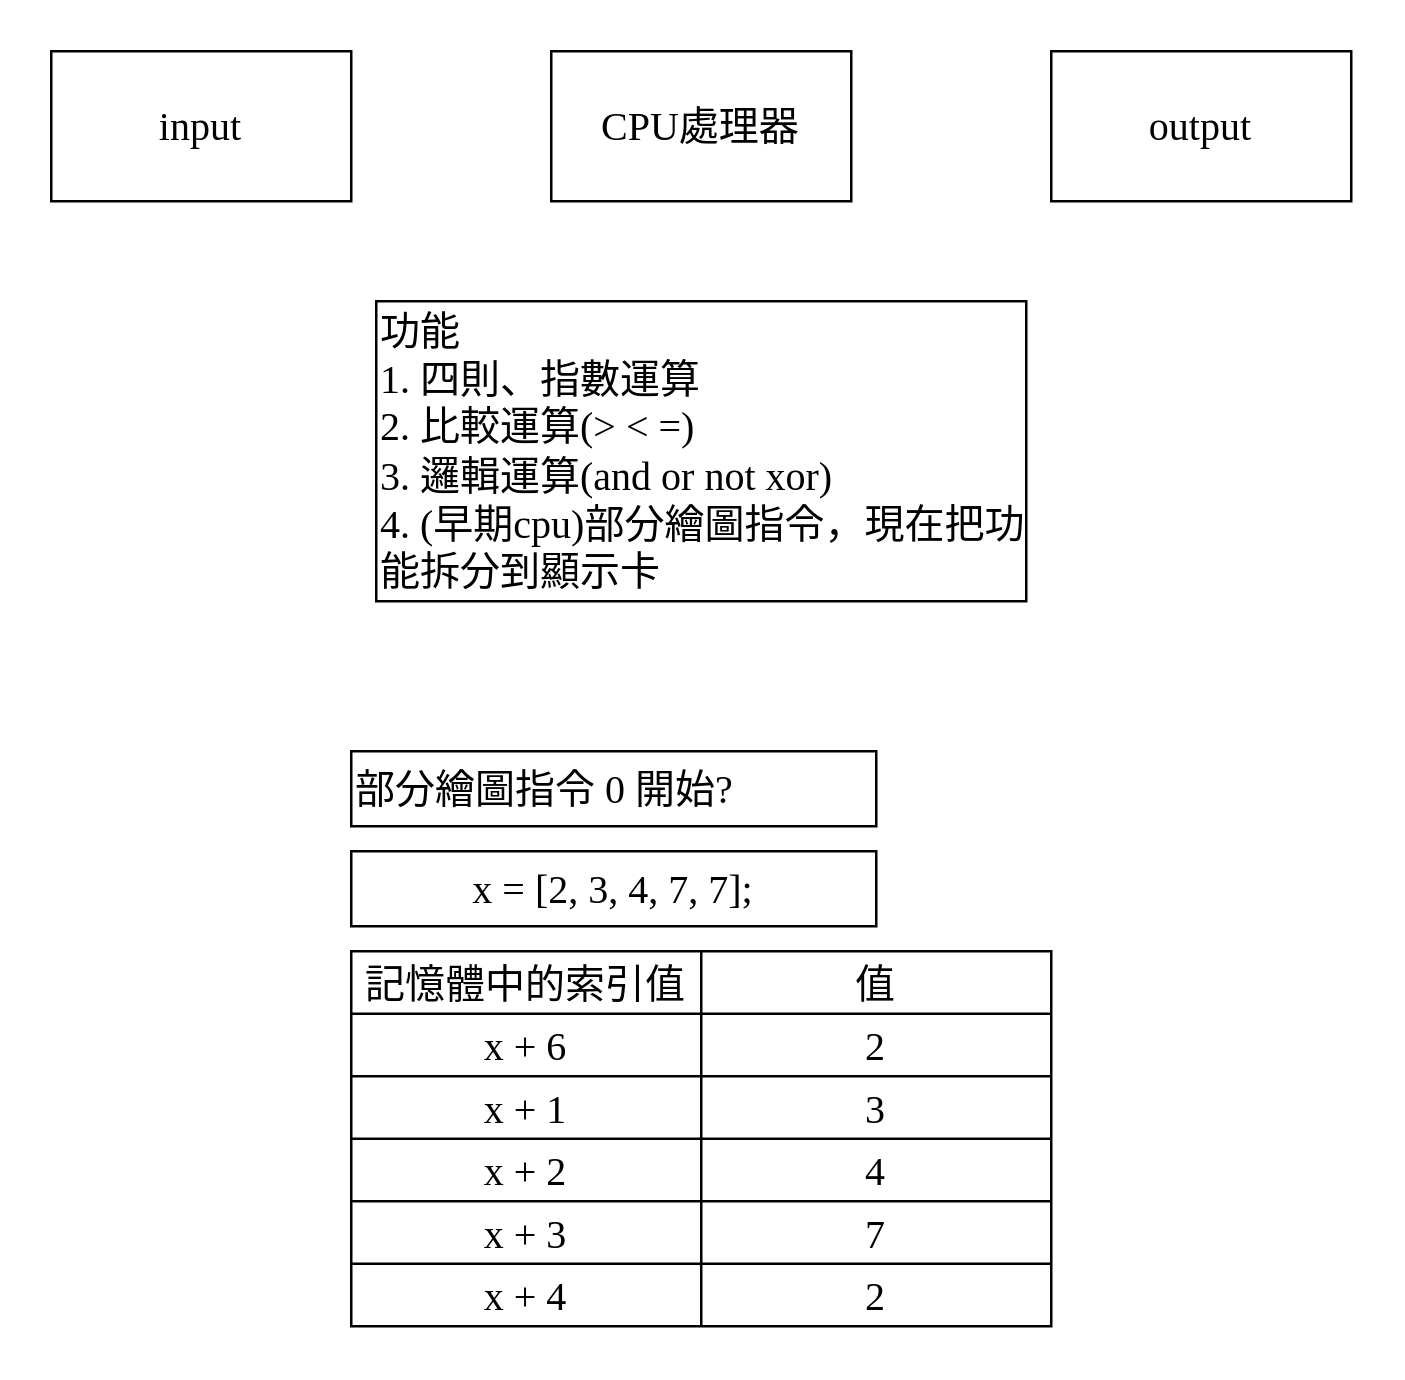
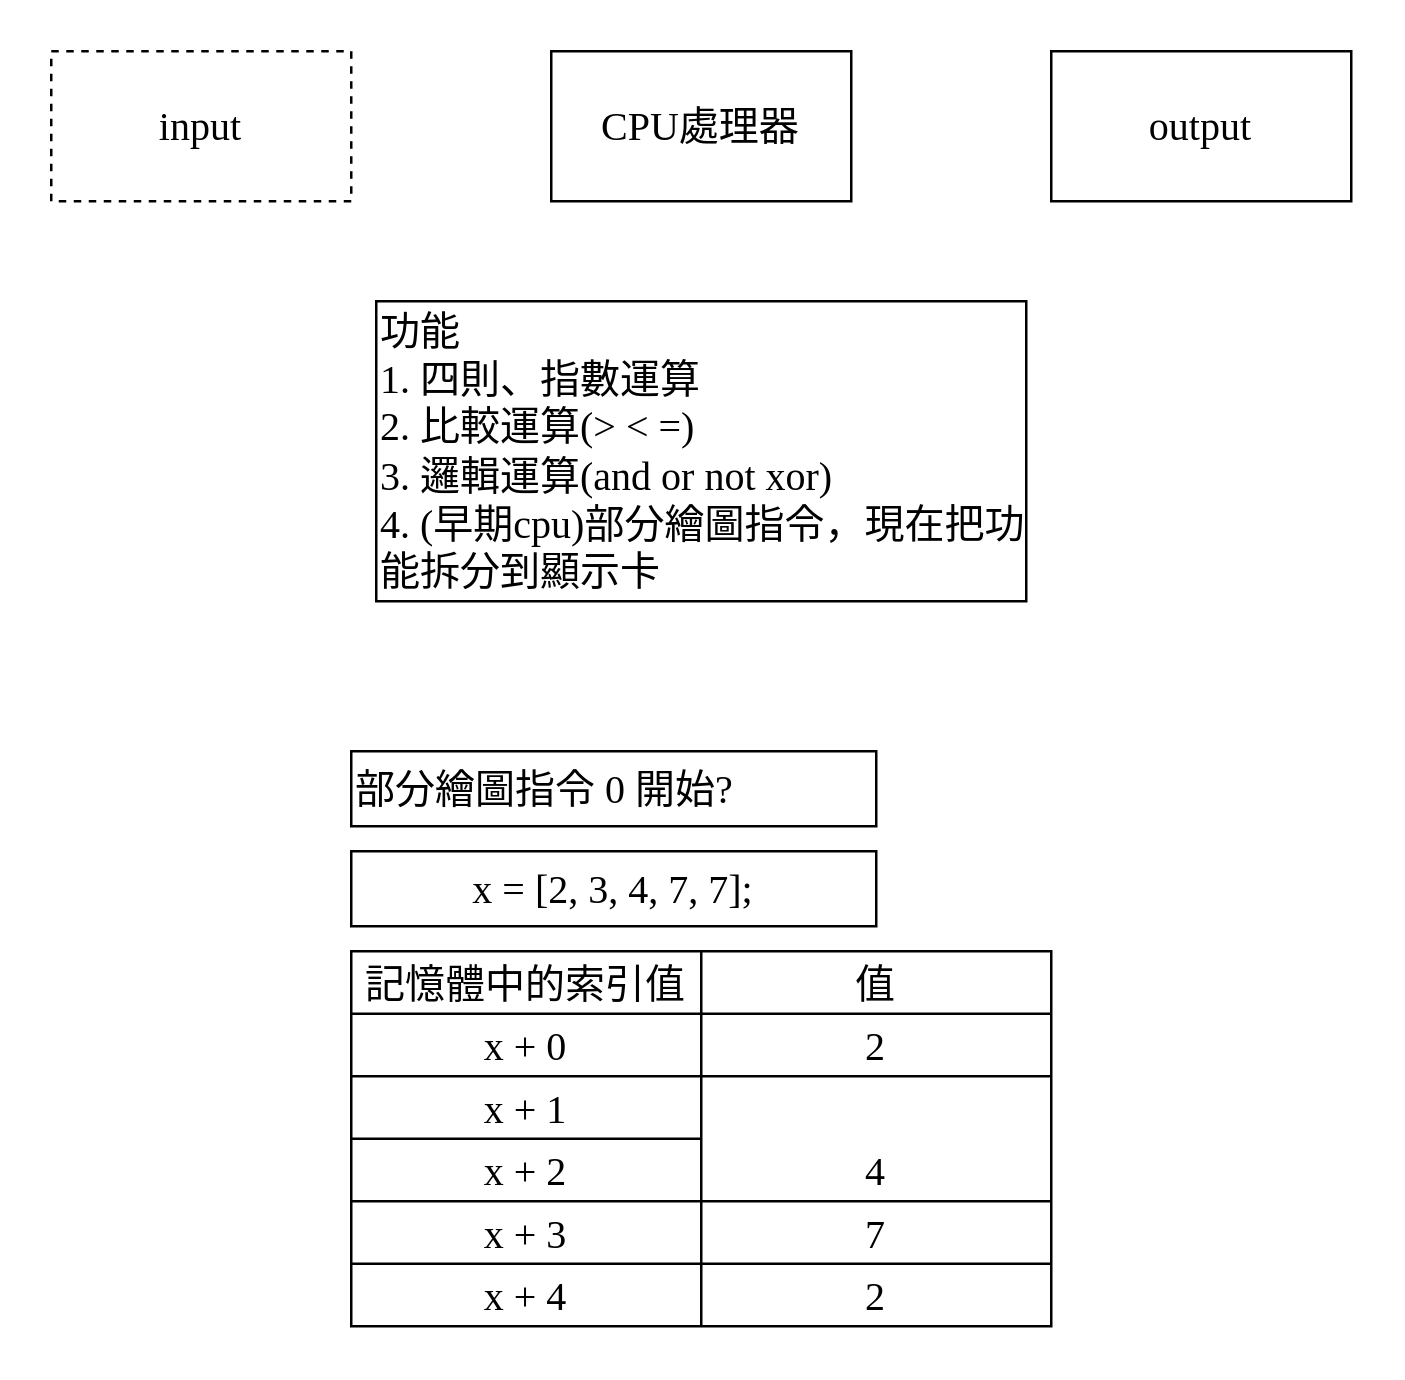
node "input": style solid -> dashed
node "x + 6": label "x + 6" -> "x + 0"
node "3": removed
